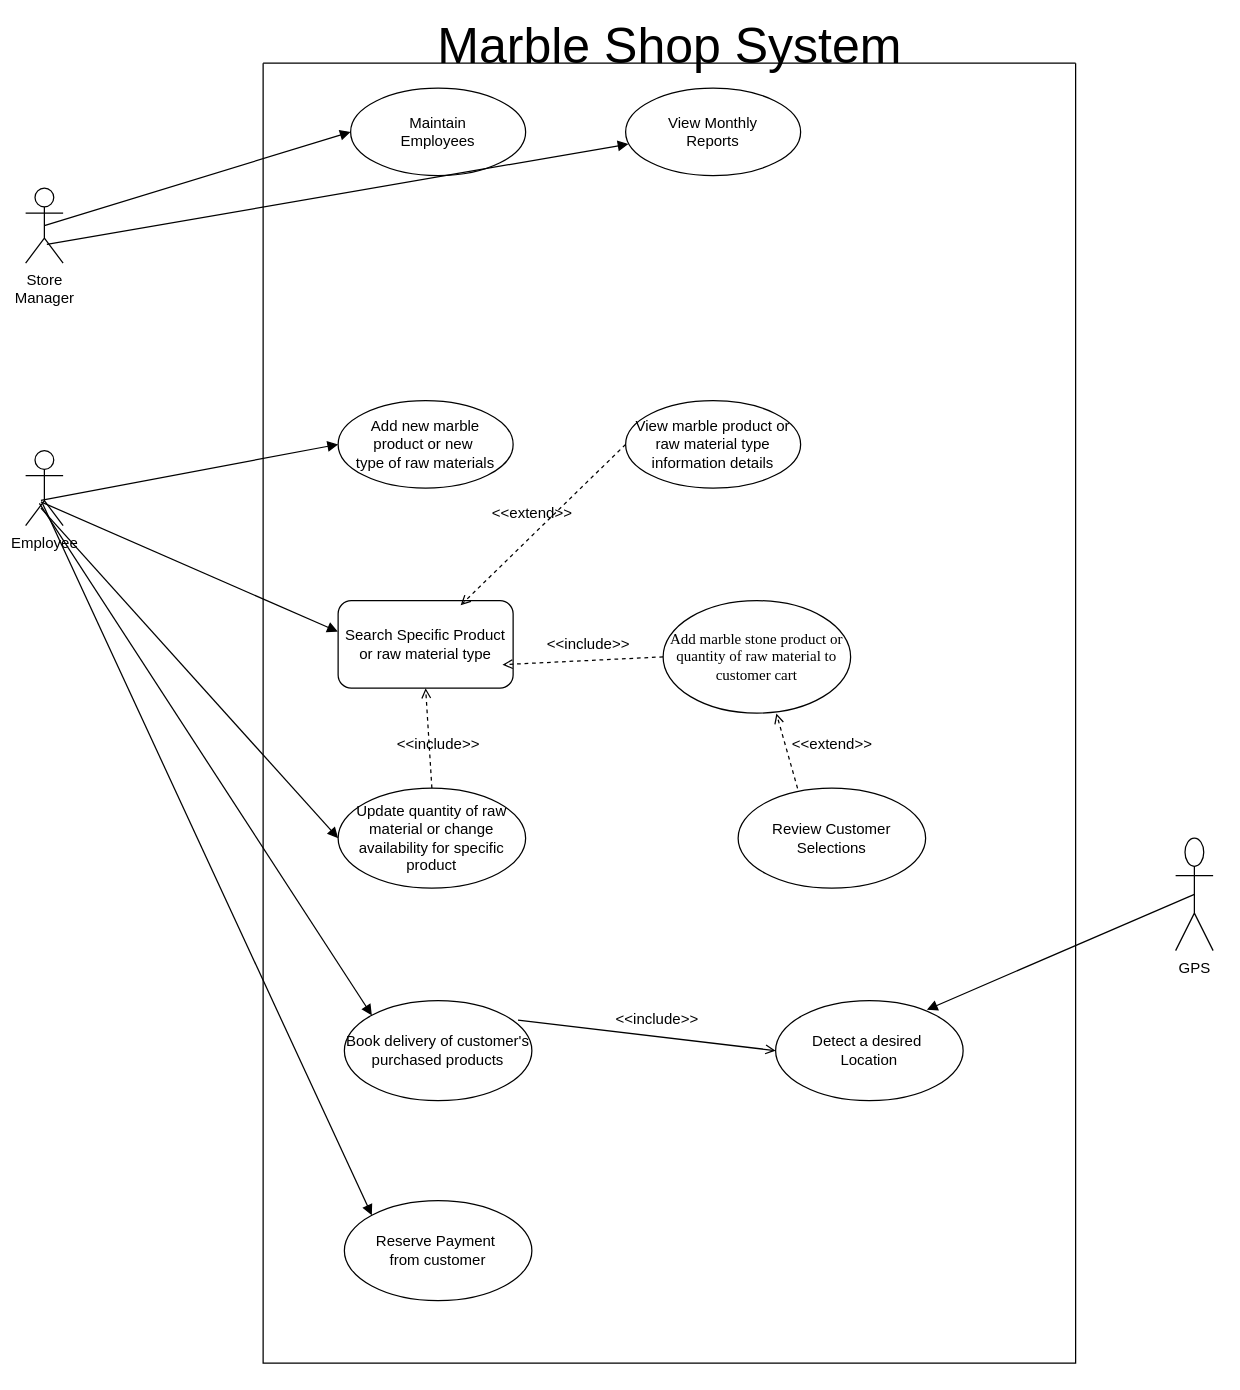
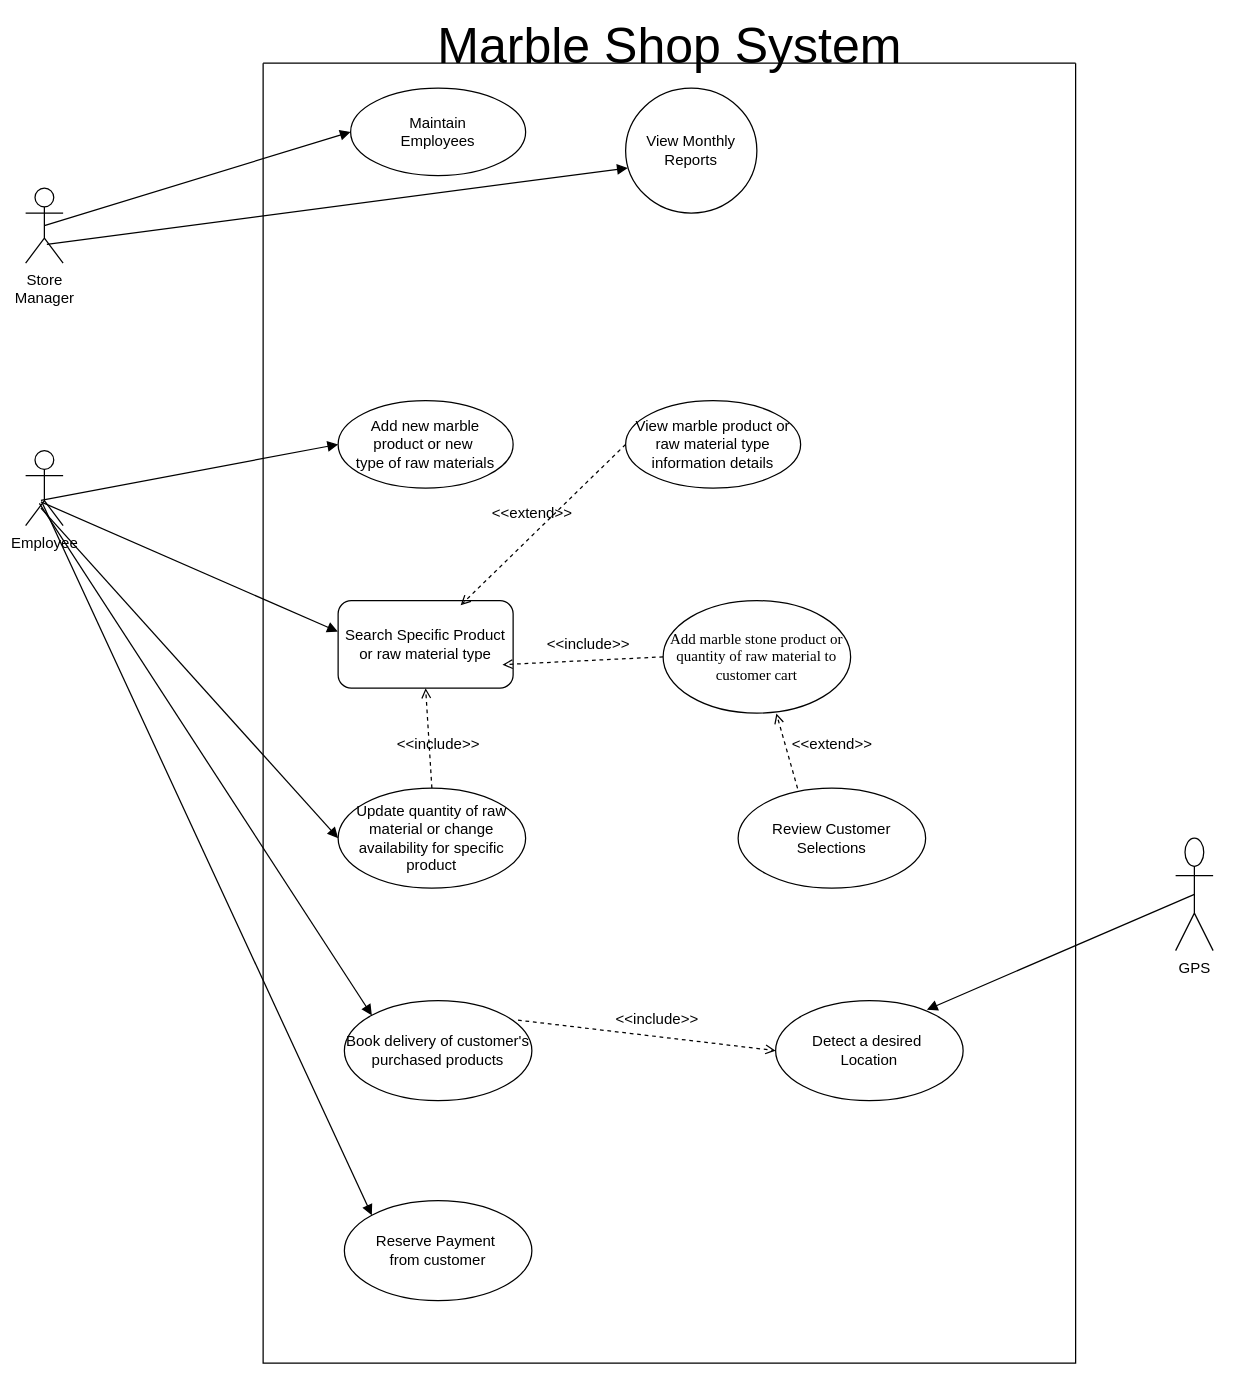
node "View Monthly Reports": size 175x88 -> 131x125
edge "Book delivery of customer's purchased products" -> "Detect a desired Location": style solid -> dashed
